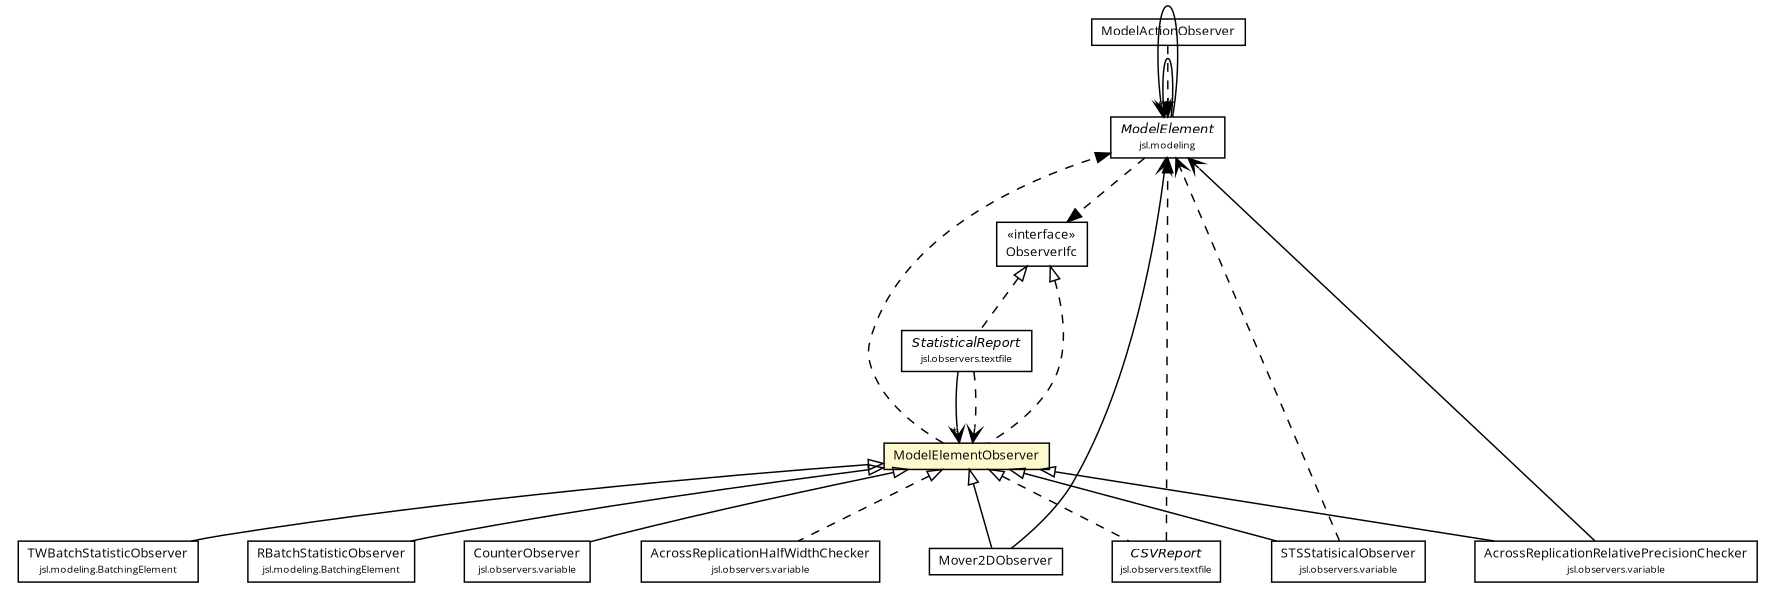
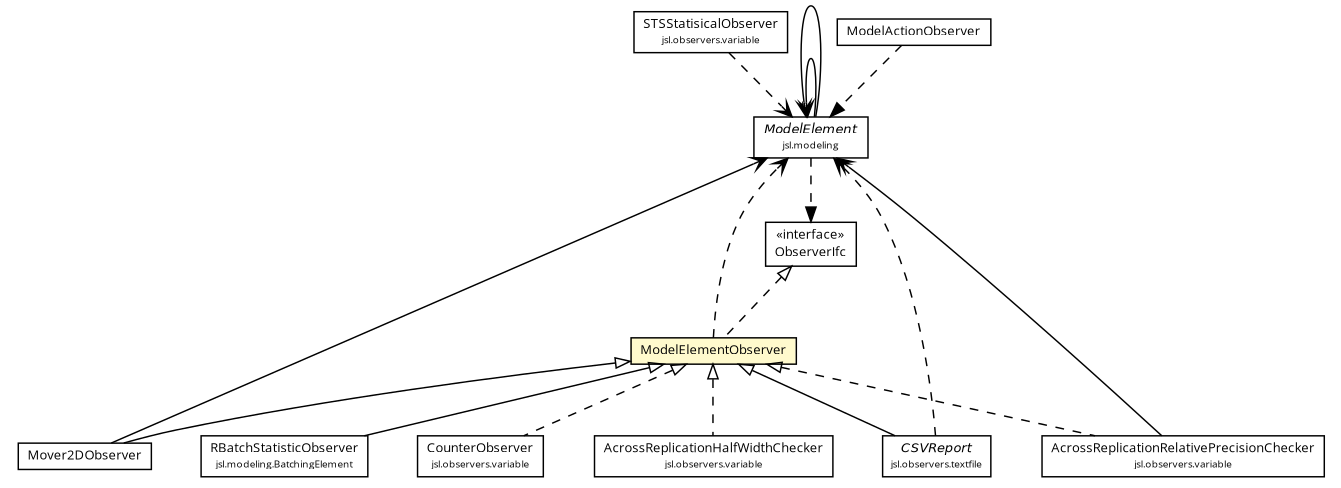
edge "ModelElementObserver" -> "ModelElement": arrowhead normal -> open
node "StatisticalReport": removed
edge "CSVReport" -> "ModelElement": arrowhead normal -> open
edge "CounterObserver" -> "ModelElementObserver": style solid -> dashed
edge "AcrossReplicationRelativePrecisionChecker" -> "ModelElementObserver": style solid -> dashed
edge "STSStatisicalObserver" -> "ModelElementObserver": removed
edge "CSVReport" -> "ModelElementObserver": style dashed -> solid
node "TWBatchStatisticObserver": removed
